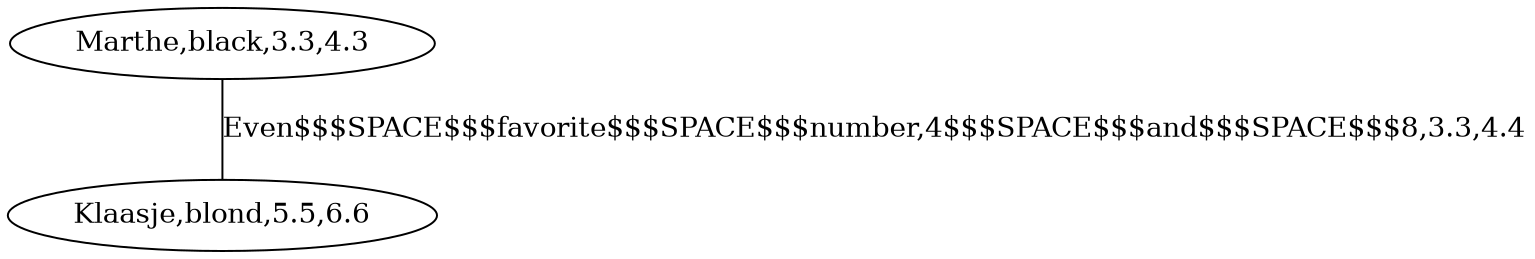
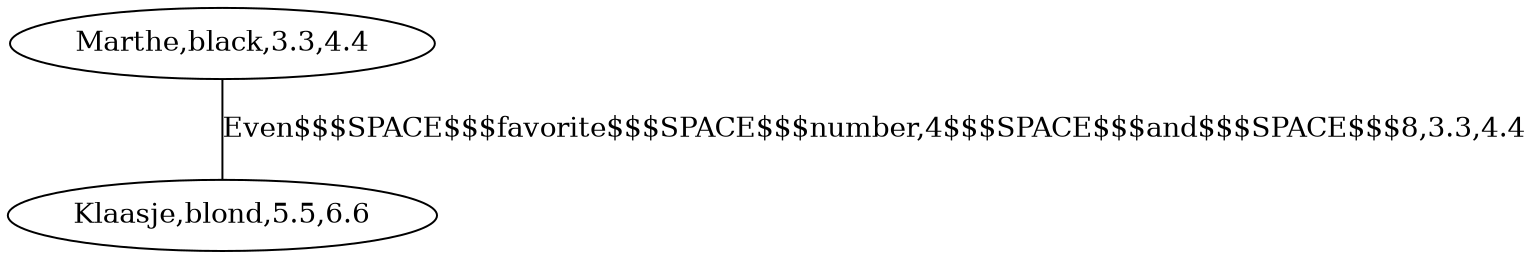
node "Marthe,black,3.3,4.3": label "Marthe,black,3.3,4.3" -> "Marthe,black,3.3,4.4"
